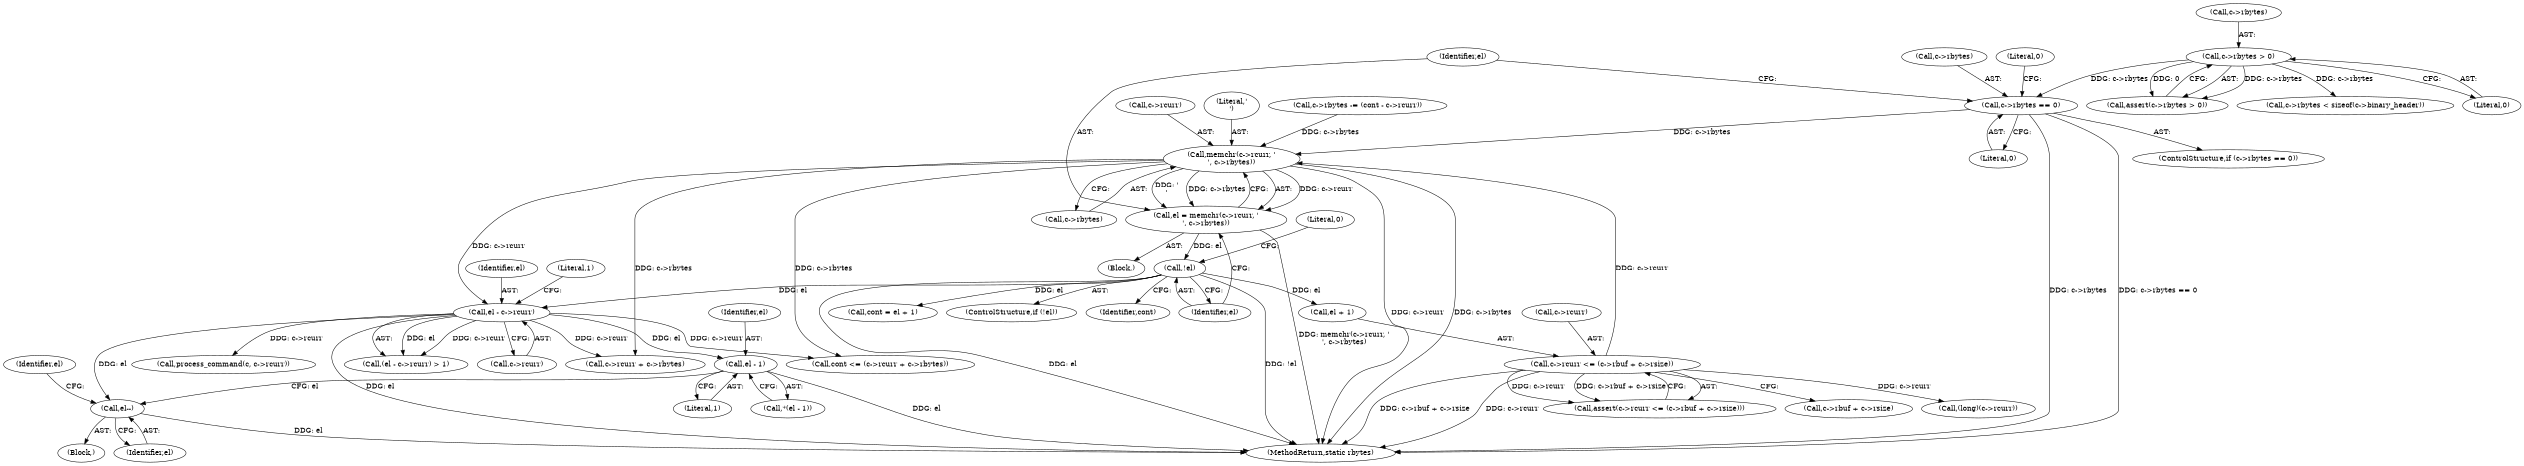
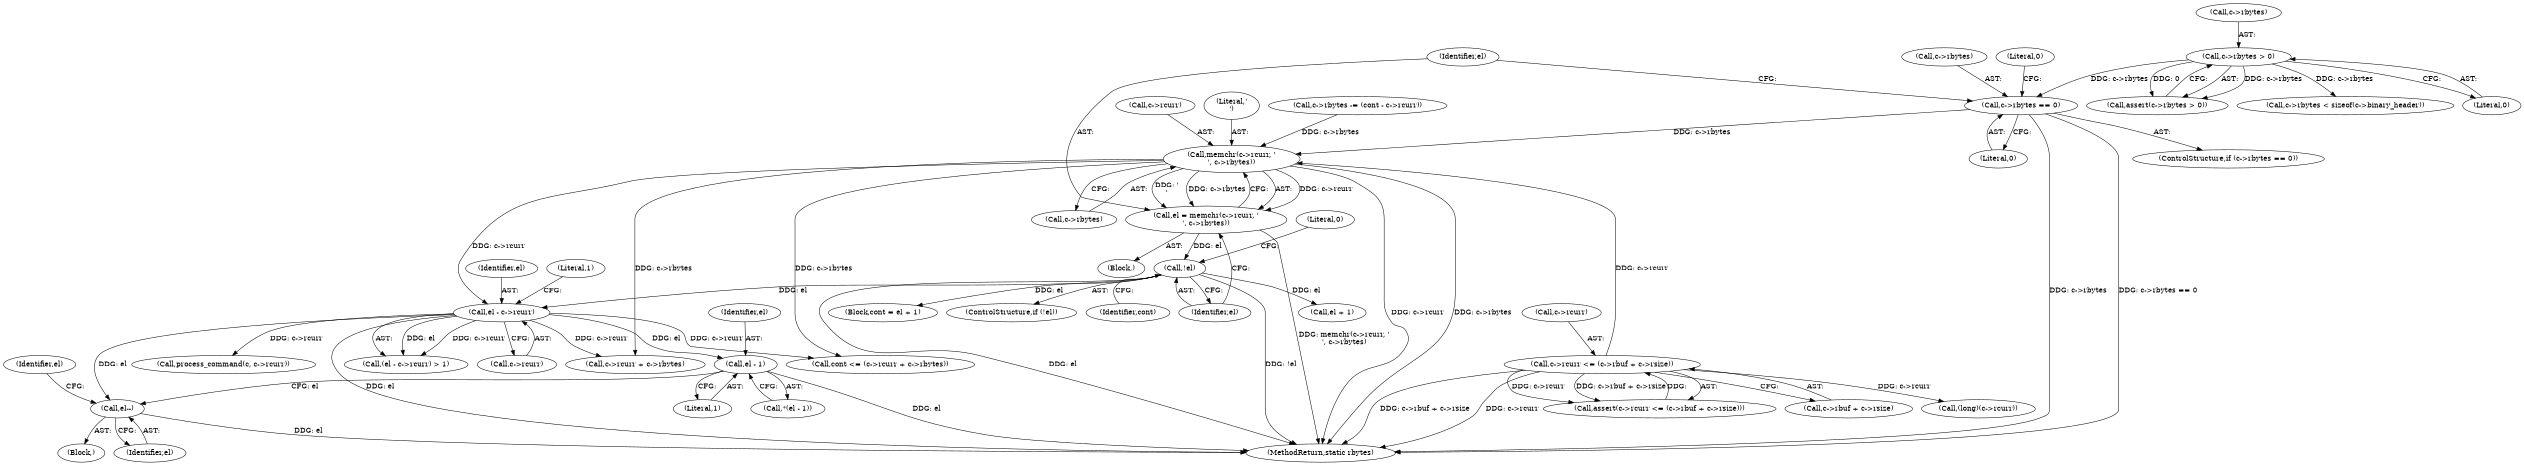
edge "(Call,!el)" -> "(Identifier,cont)": reversed
node "(Call,cont = el + 1)": label "(Call,cont = el + 1)" -> "(Block,cont = el + 1)"
edge "(Call,el + 1)" -> "(Call,c->rcurr <= (c->rbuf + c->rsize))": now "(Call,c->rbuf + c->rsize)" -> "(Call,c->rcurr <= (c->rbuf + c->rsize))"
edge "(Call,assert(c->rcurr <= (c->rbuf + c->rsize)))" -> "(Call,c->rcurr <= (c->rbuf + c->rsize))": label "CFG: " -> "DDG: "
